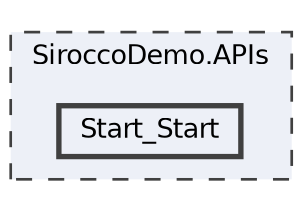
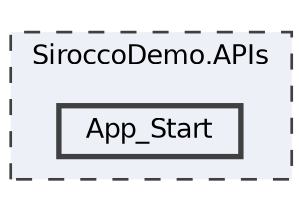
node "Start_Start": label "Start_Start" -> "App_Start"
